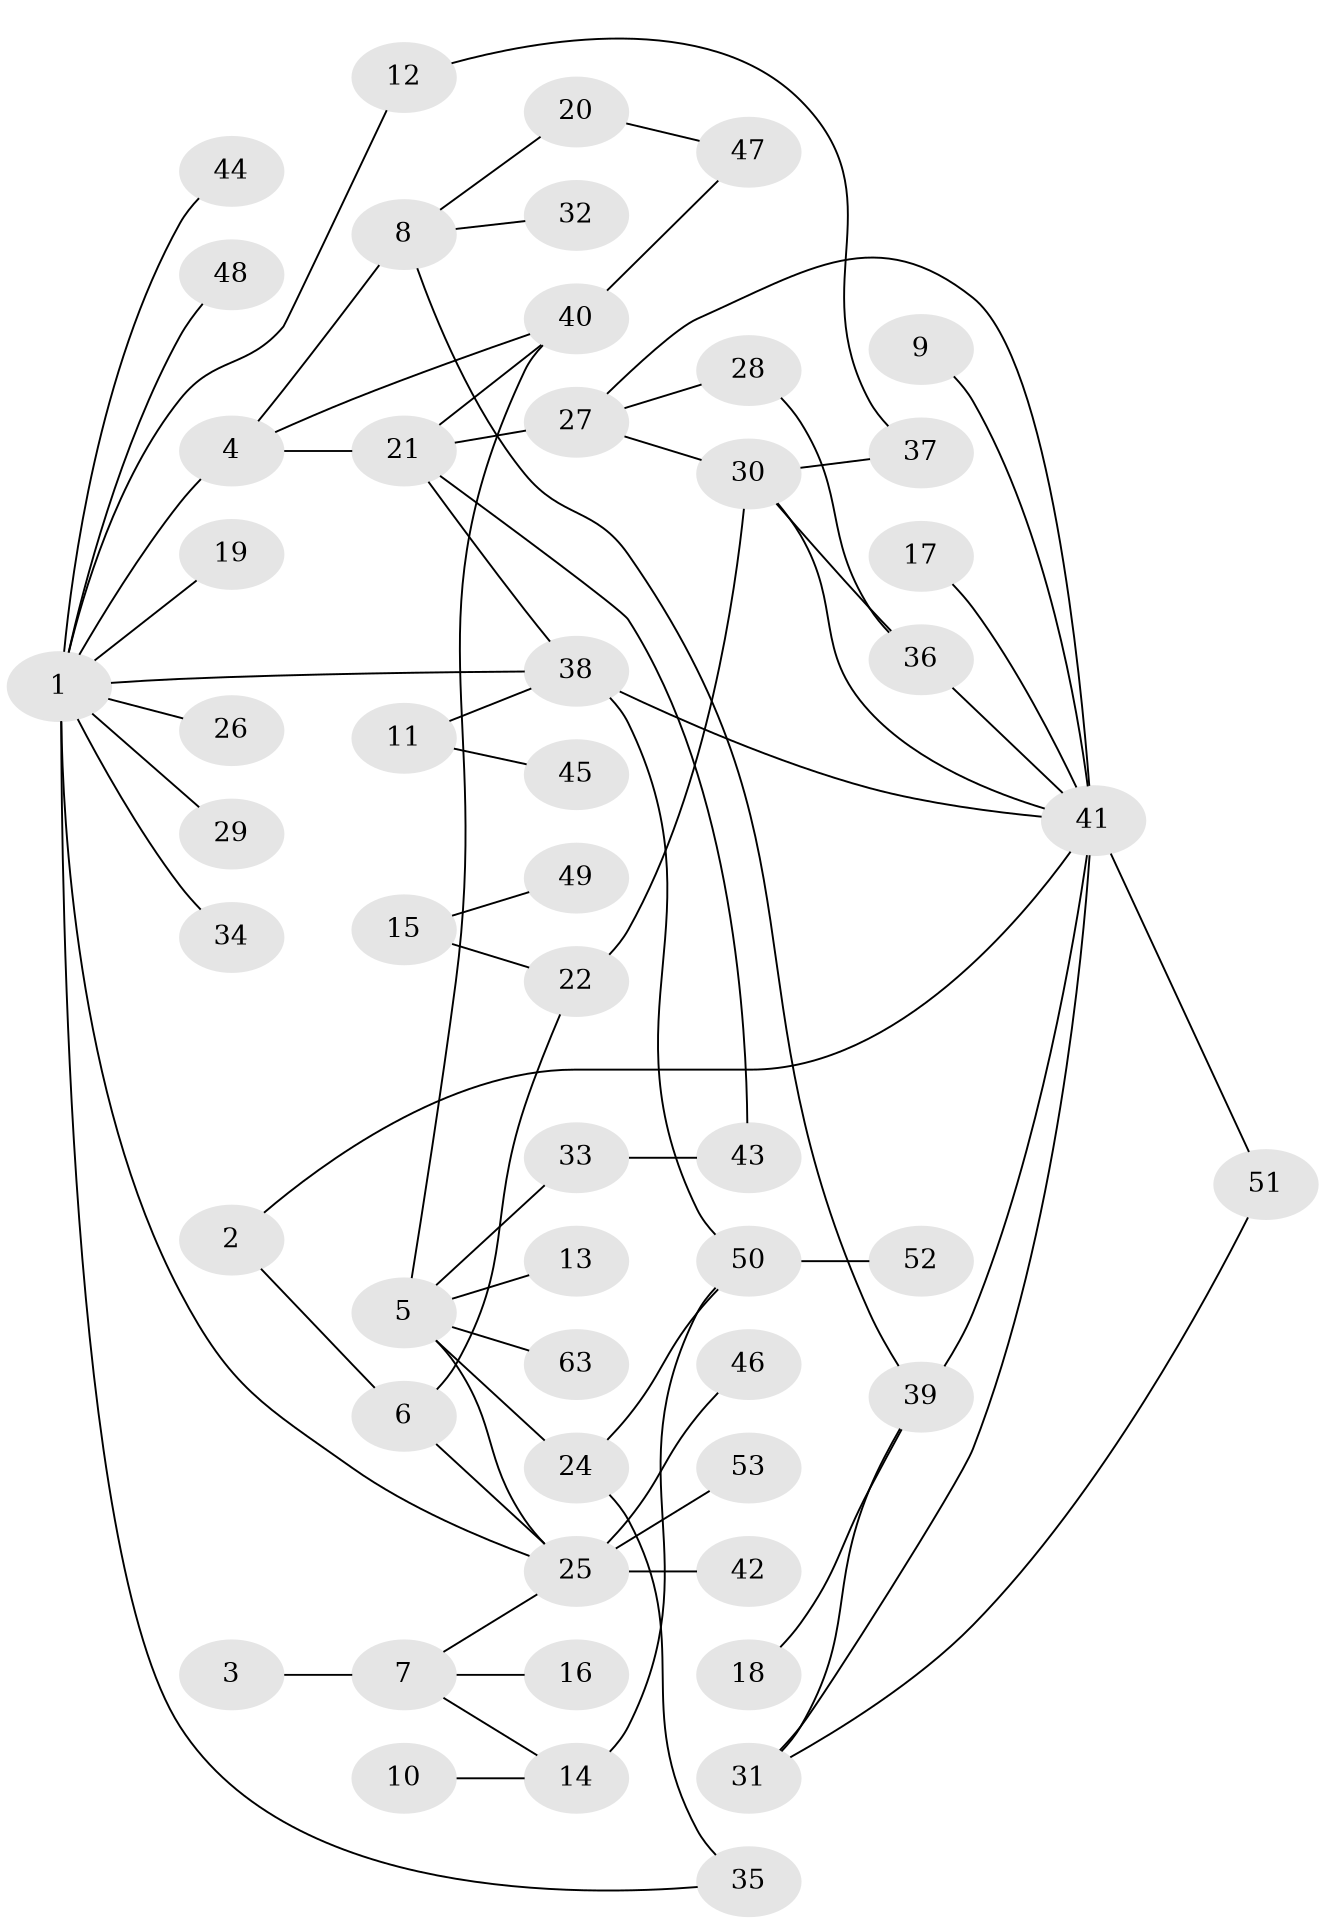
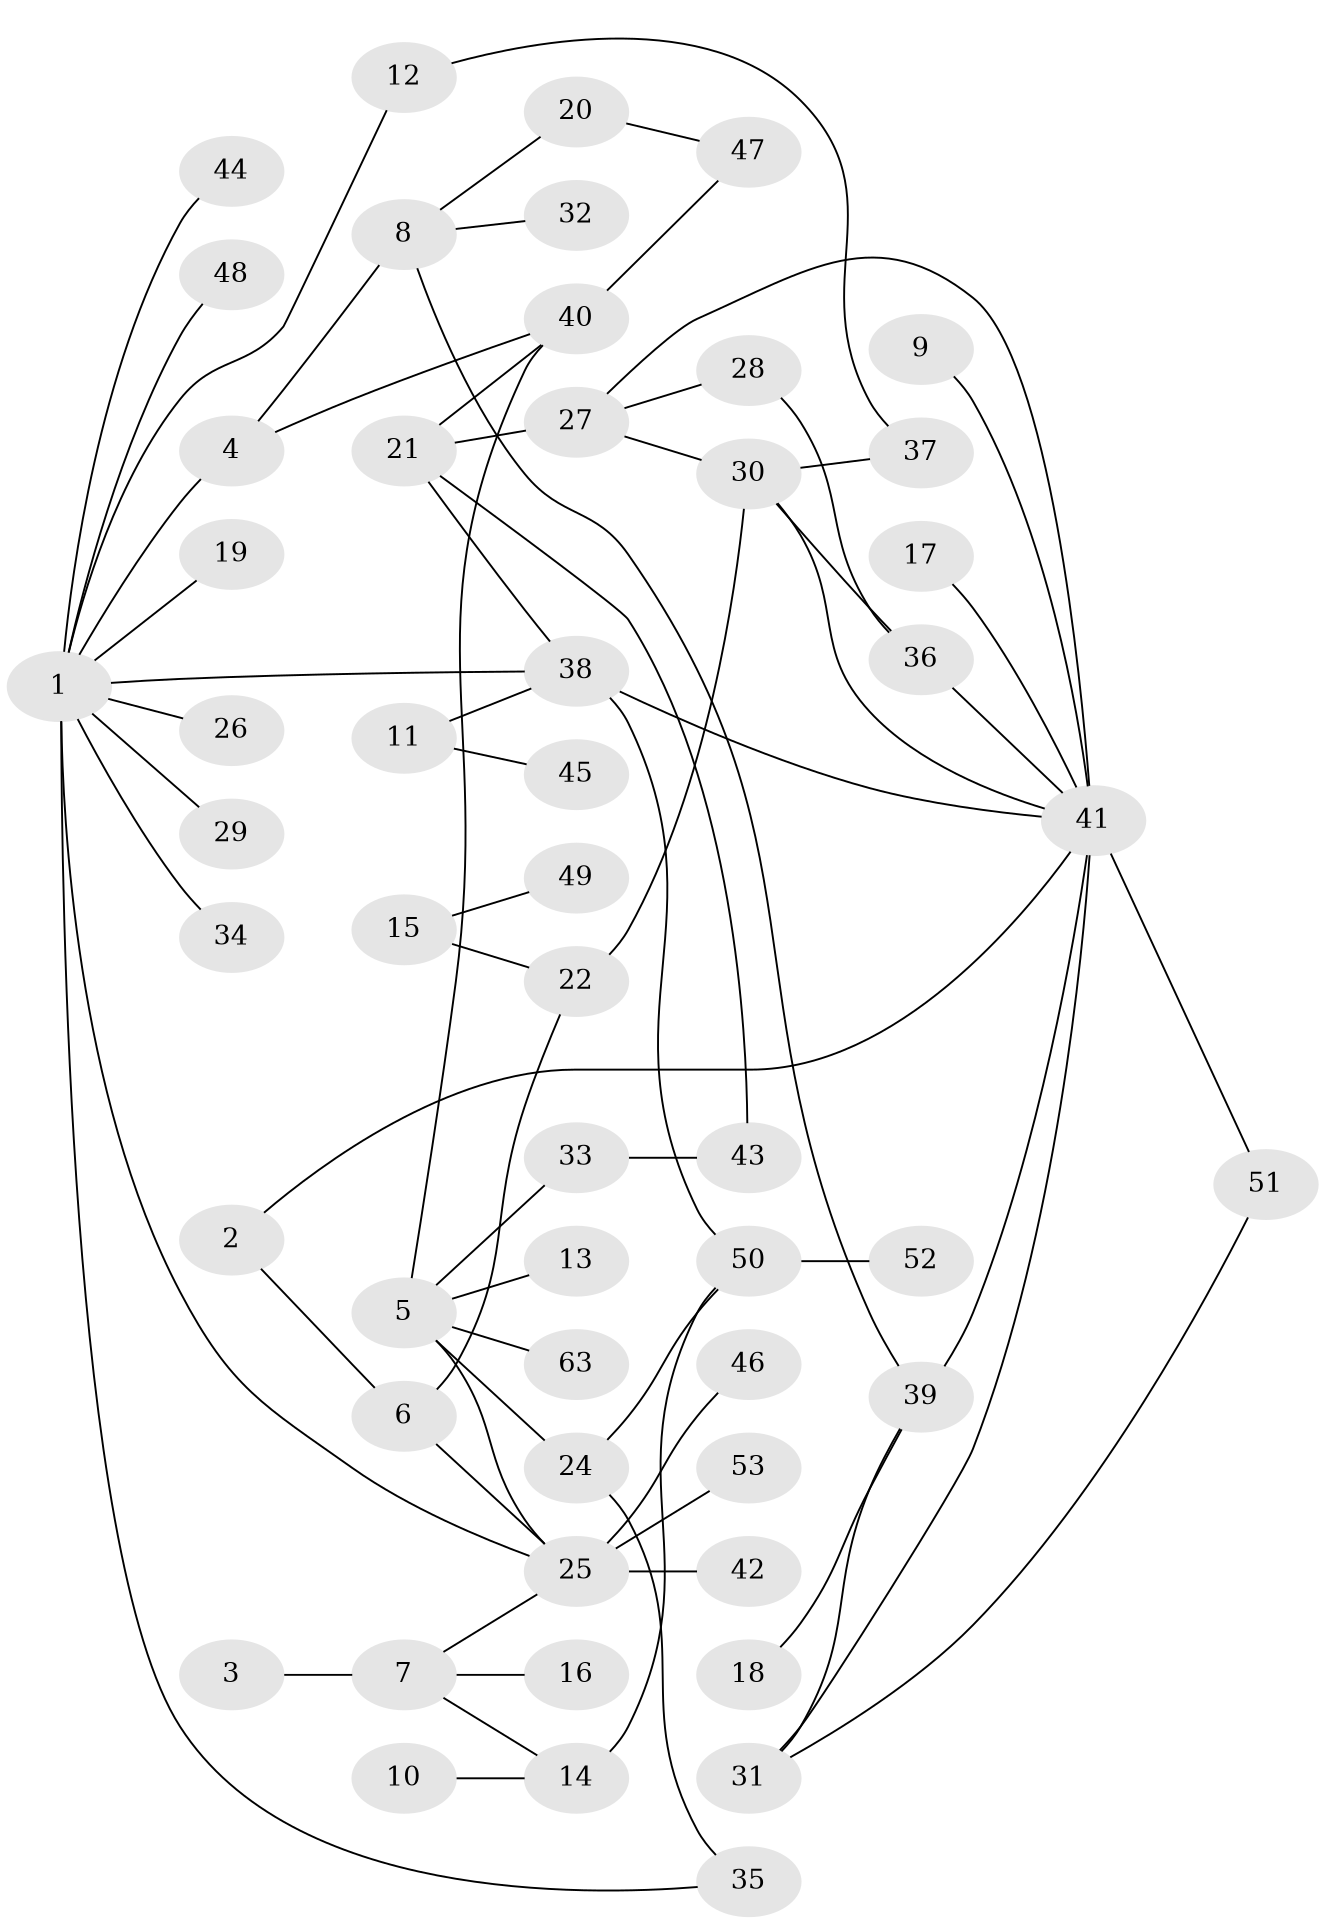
edge "4" -- "21": removed
